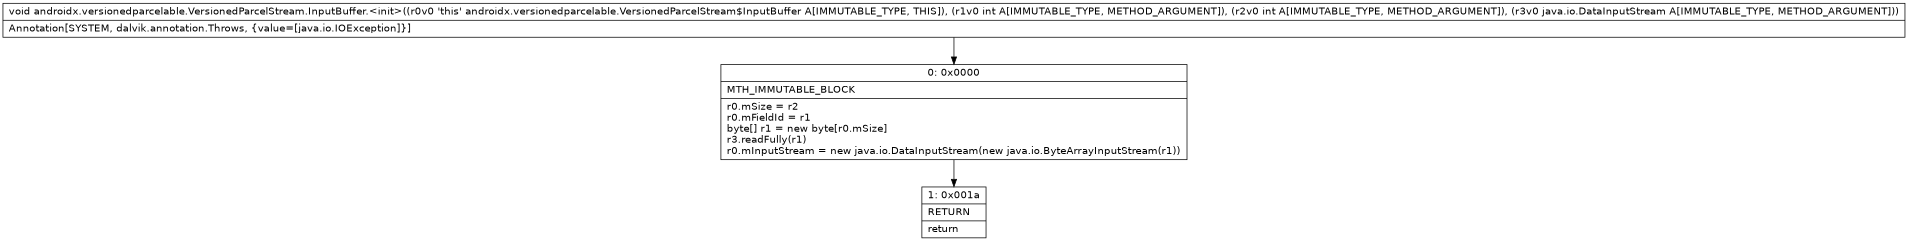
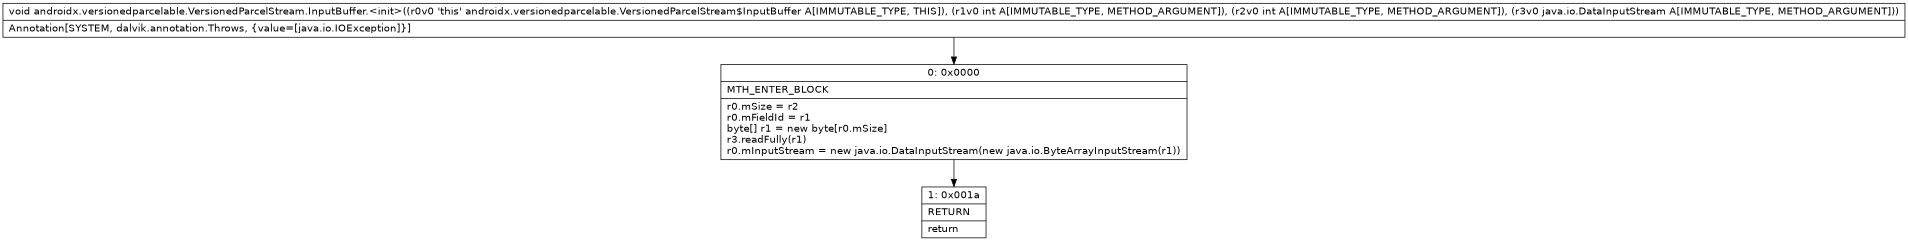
node "0: 0x0000": text "MTH_IMMUTABLE_BLOCK" -> "MTH_ENTER_BLOCK"
